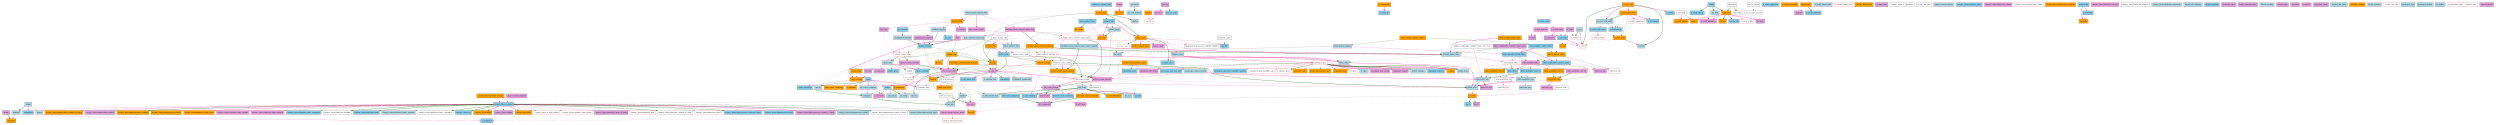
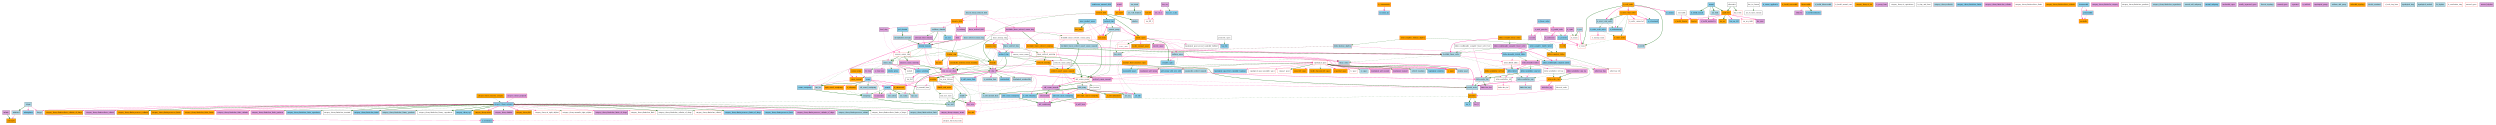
node "lattice.semilattice_inf_top": fillcolor orange -> white
